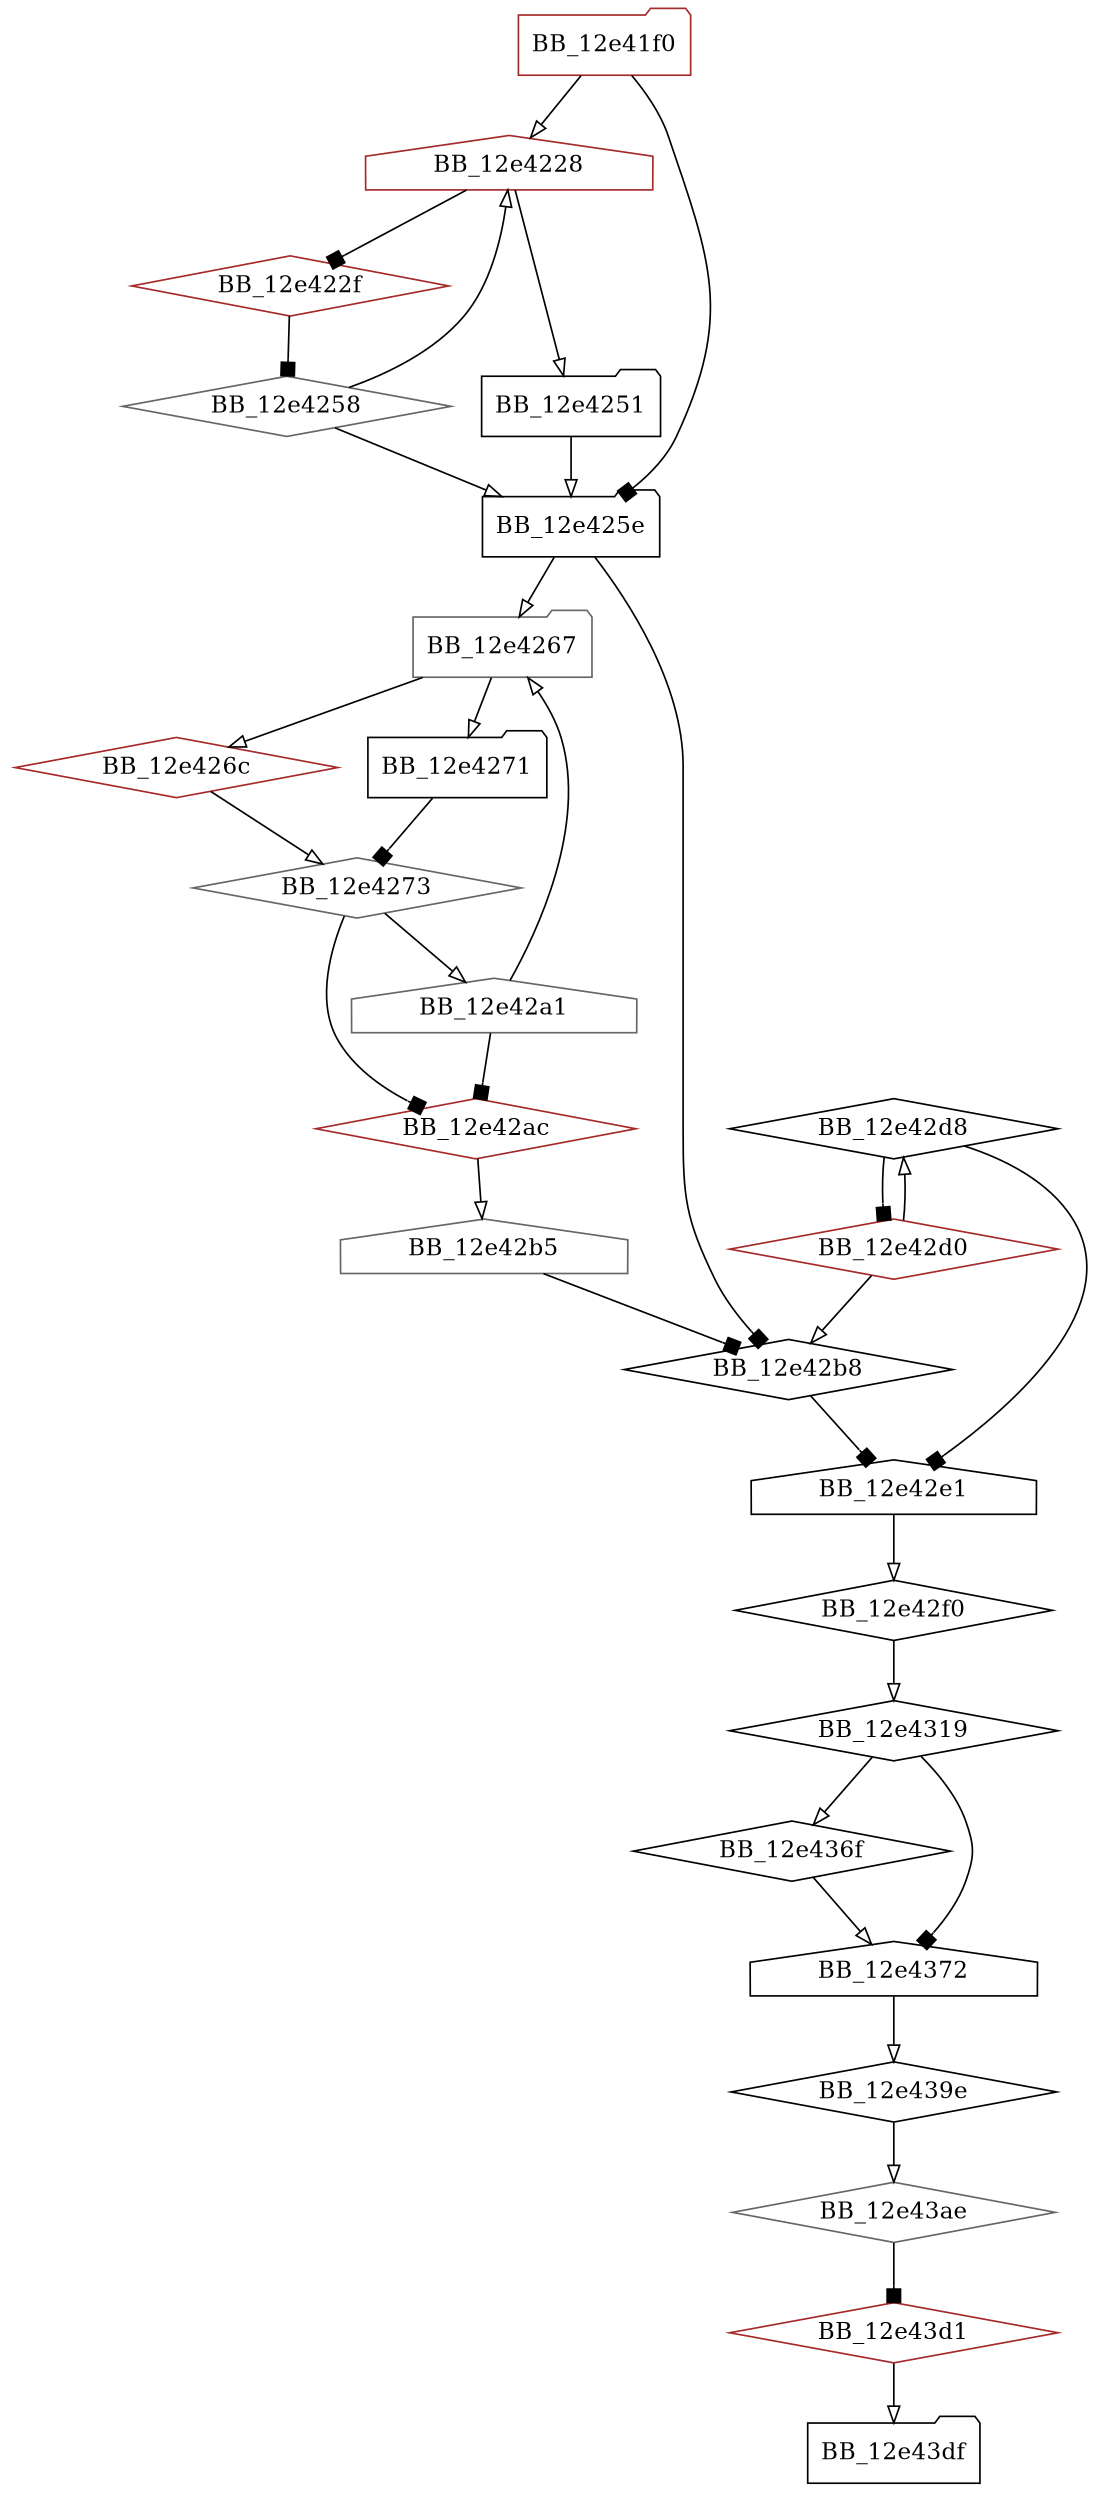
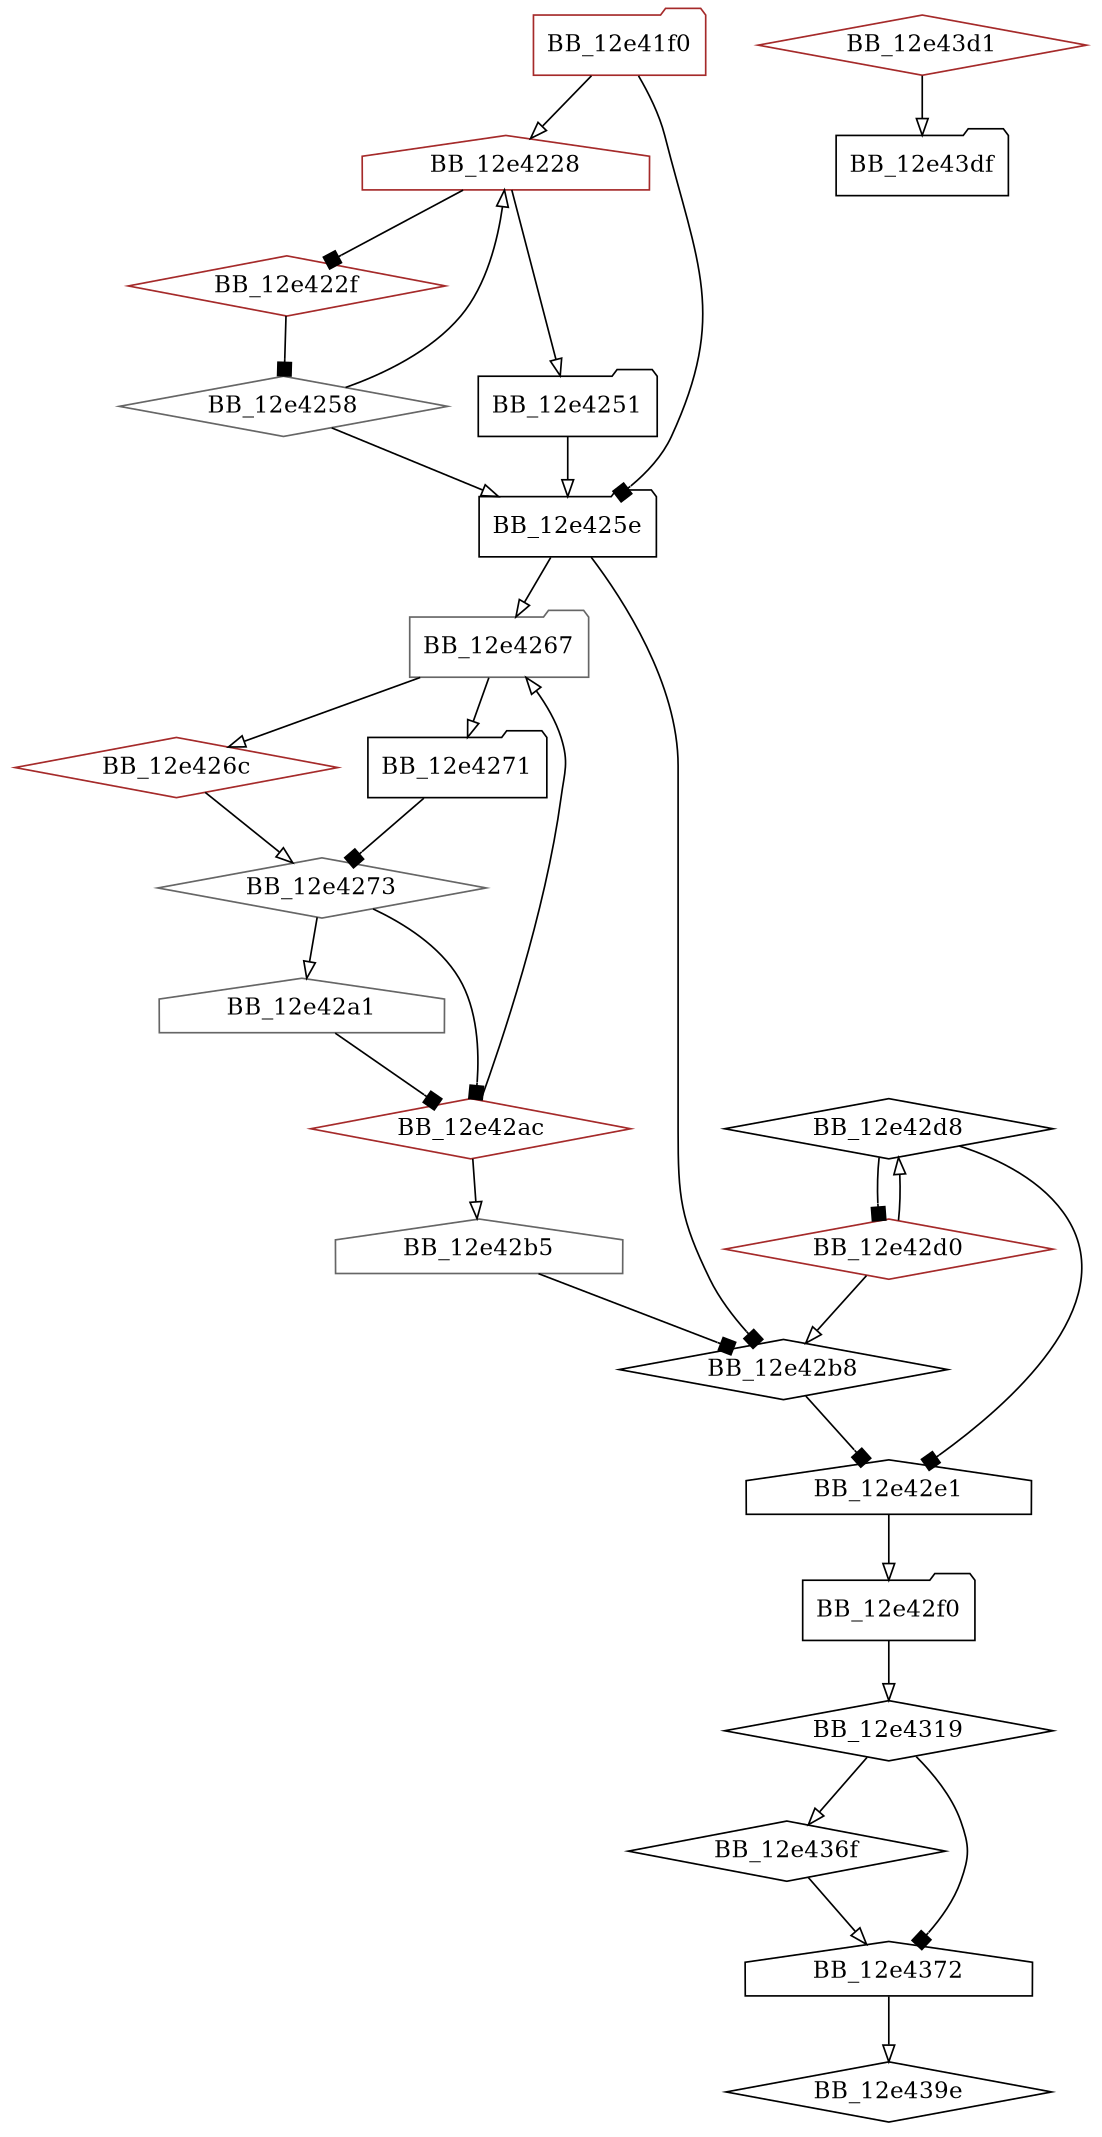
edge "BB_12e42a1" -> "BB_12e4267": now "BB_12e42ac" -> "BB_12e4267"
node "BB_12e42f0": shape diamond -> folder
node "BB_12e43ae": removed
